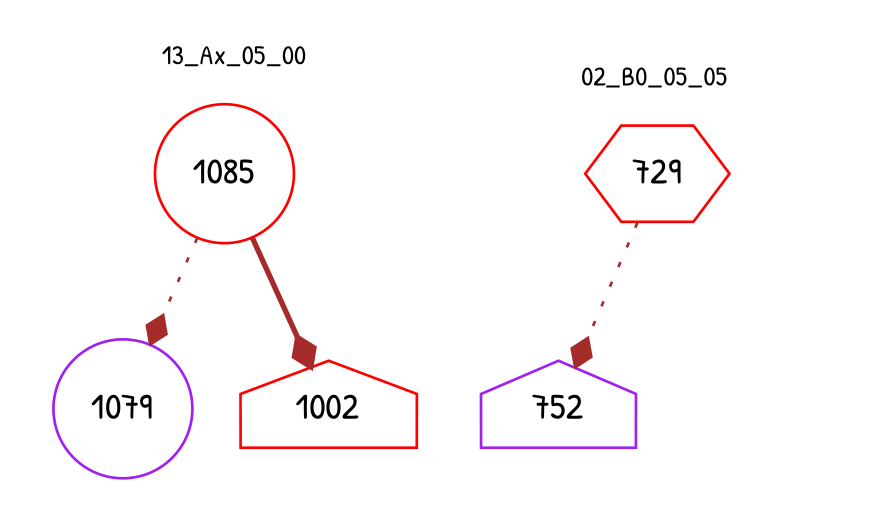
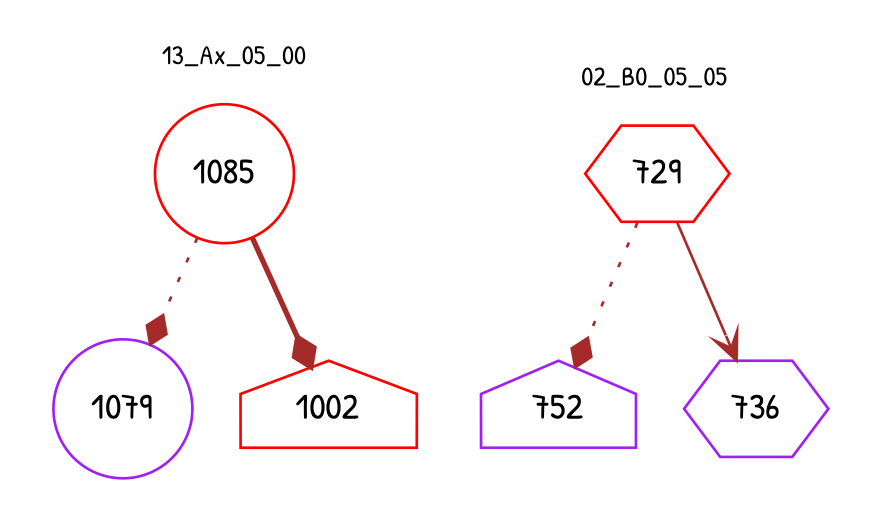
node "736": added
